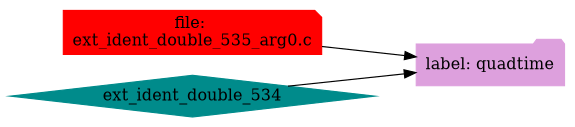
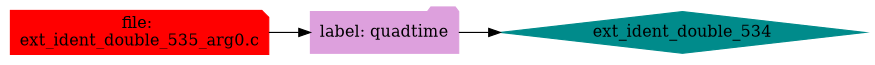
edge "ext_ident_double_534" -> "label: quadtime": reversed
